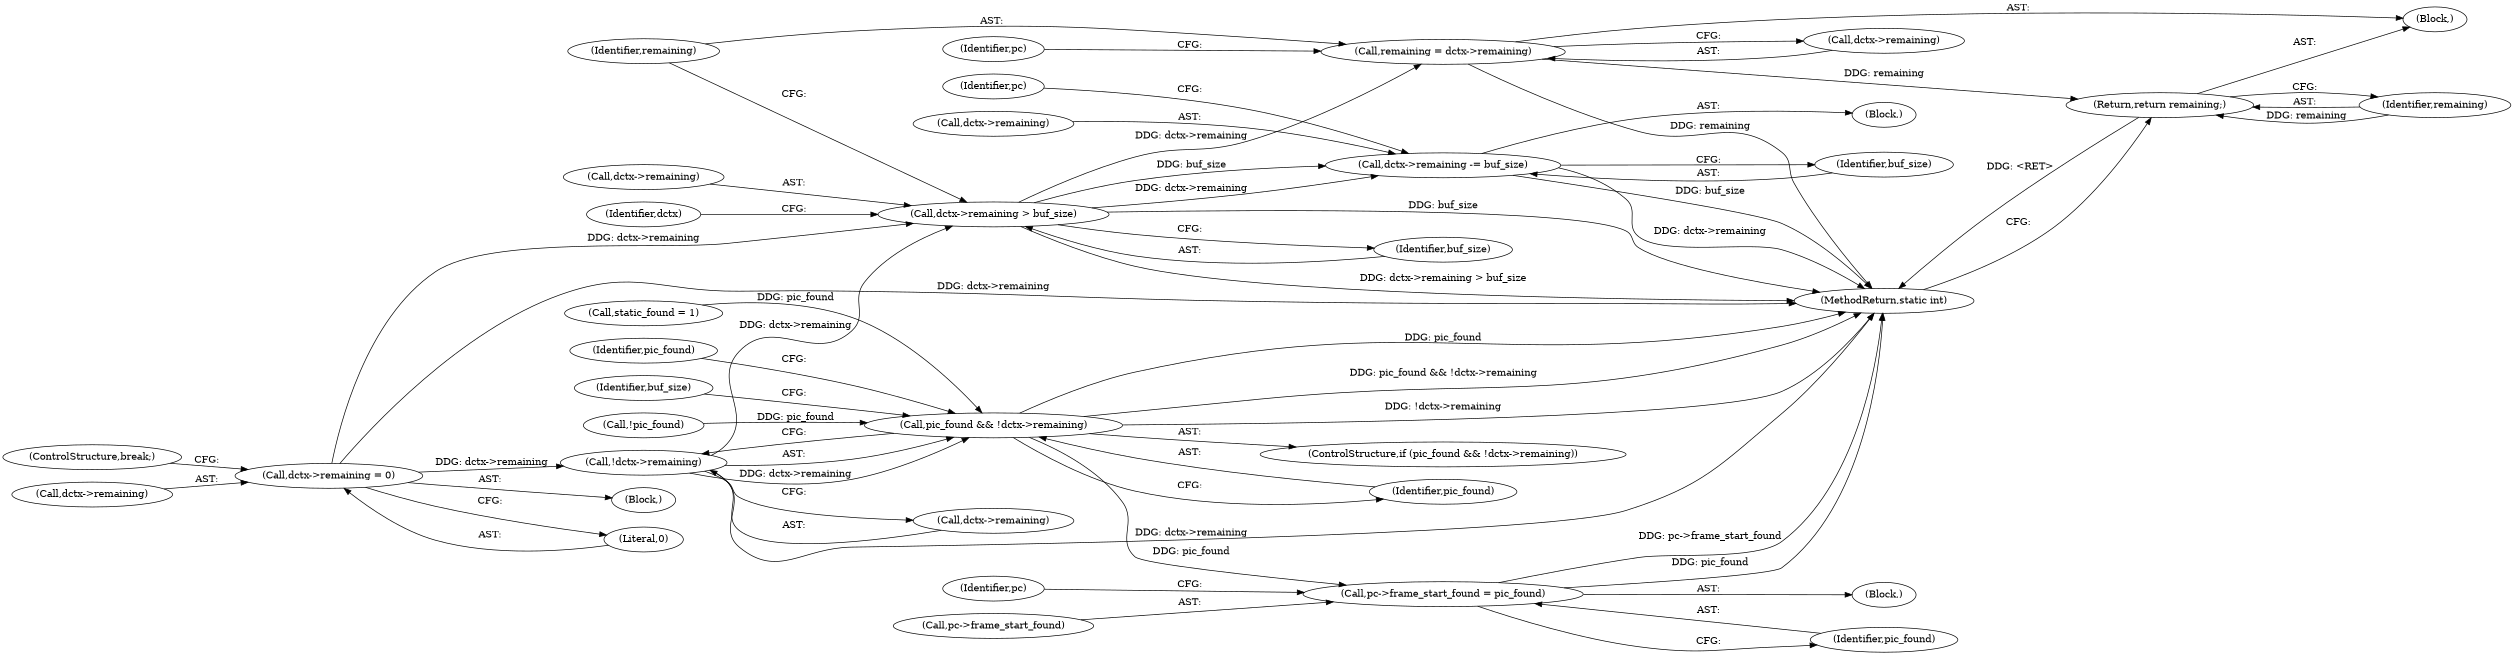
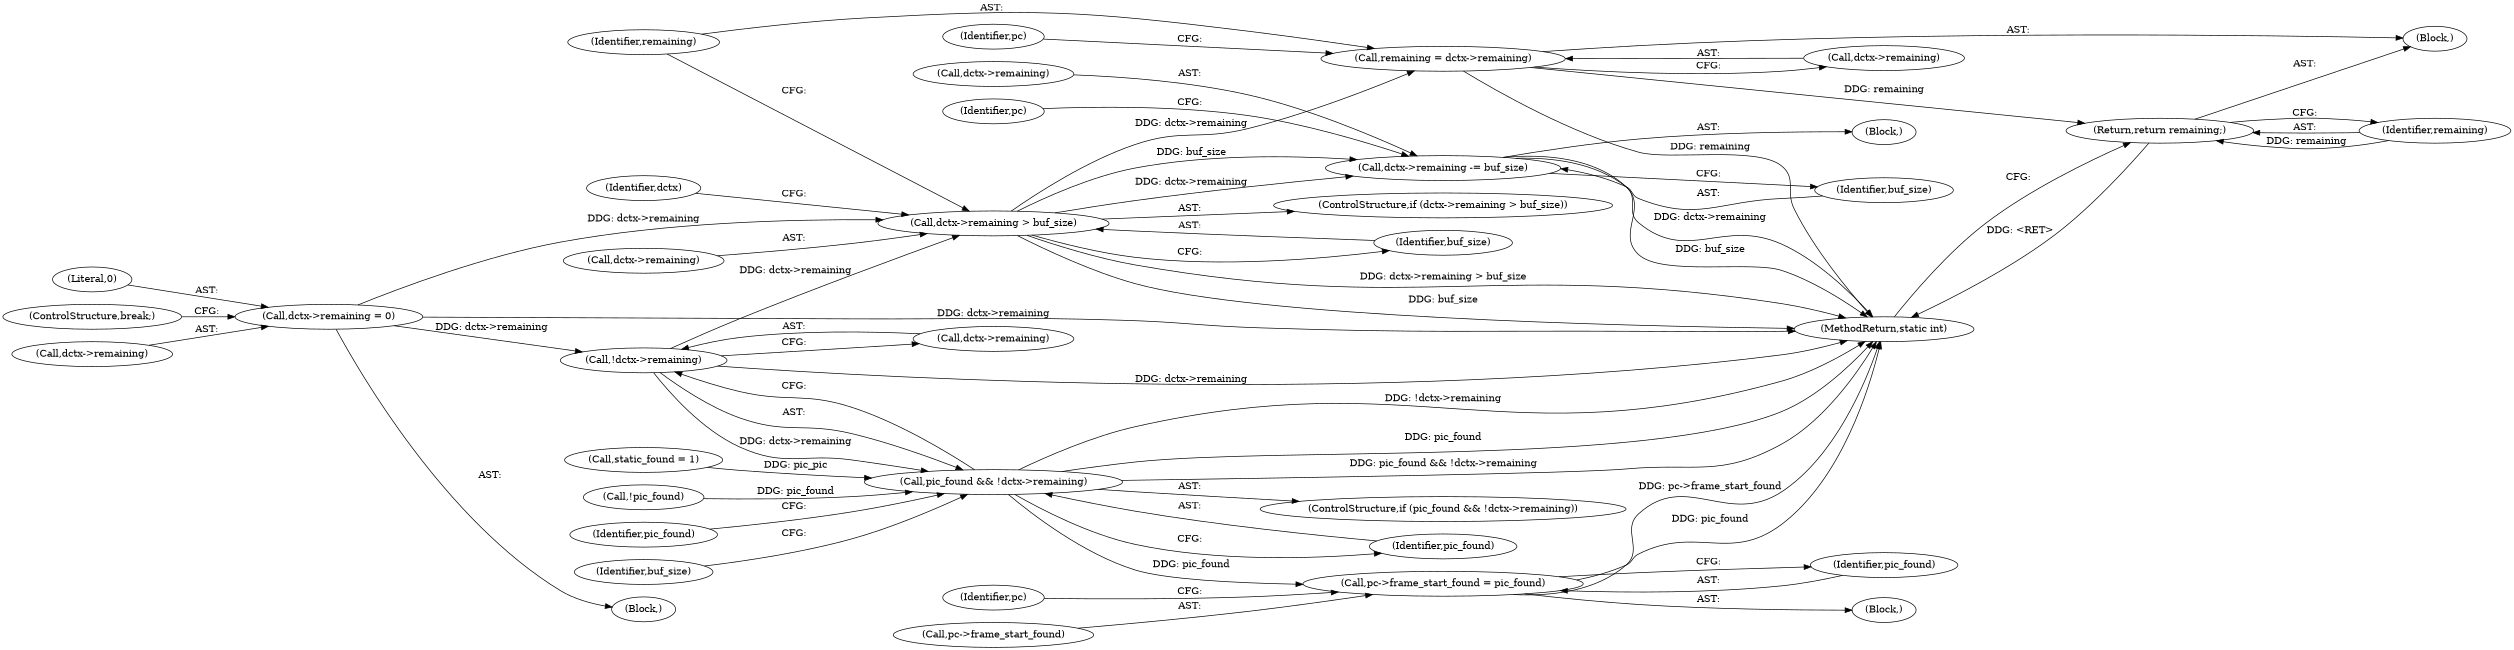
node "(ControlStructure,if (dctx->remaining > buf_size))": added
edge "(Call,static_found = 1)" -> "(Call,pic_found && !dctx->remaining)": label "DDG: pic_found" -> "DDG: pic_pic"
edge "(Call,dctx->remaining = 0)" -> "(Literal,0)": removed, label "CFG:"
